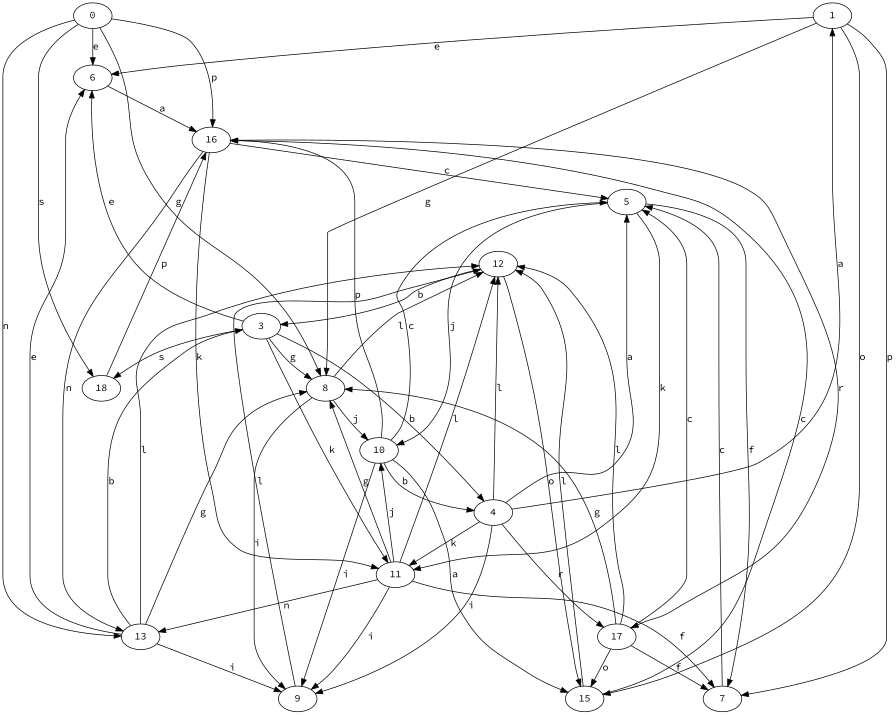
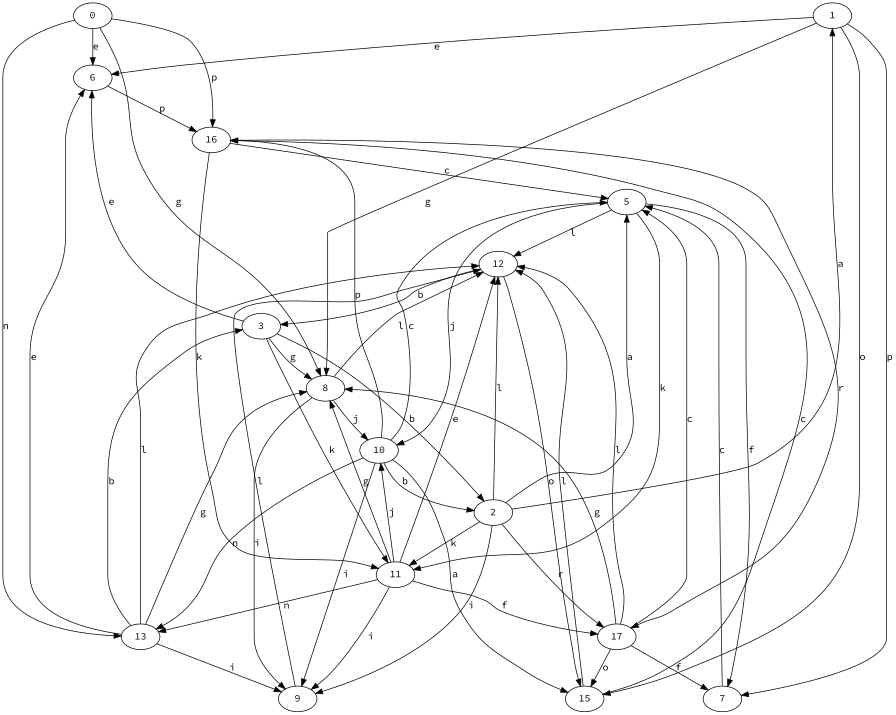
edge "6" -> "16": label "a" -> "p"
edge "5" -> "12": added, label "l"
edge "16" -> "13": now "10" -> "13"
node "18": removed
edge "11" -> "12": label "l" -> "e"
node "4": label "4" -> "2"
edge "11" -> "7": now "11" -> "17"
